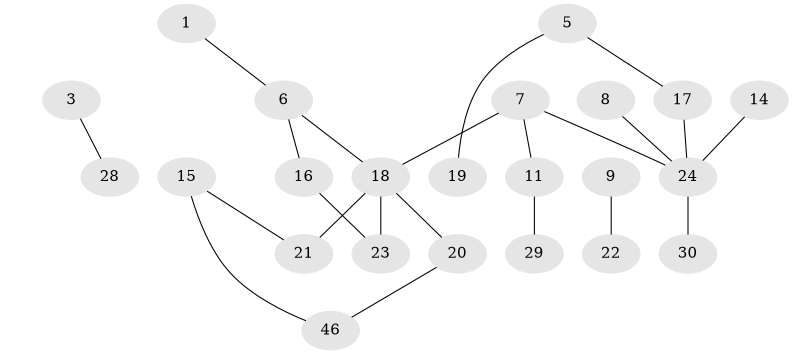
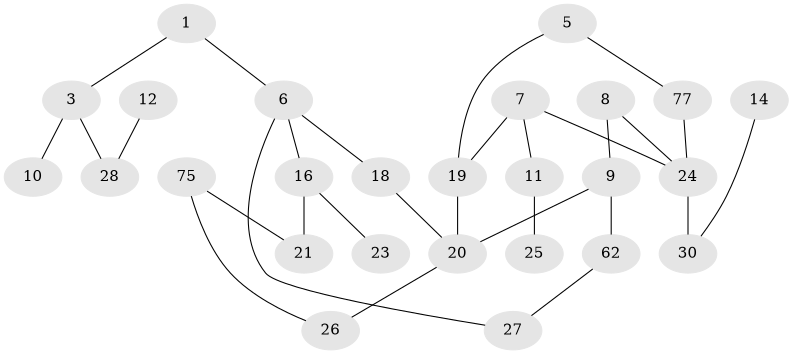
edge "1" -- "3": added
node "12": added
node "17": label "17" -> "77"
edge "8" -- "9": added
edge "7" -- "18": now "7" -- "19"
edge "14" -- "24": now "14" -- "30"
node "10": added
node "15": label "15" -> "75"
edge "18" -- "21": now "16" -- "21"
edge "9" -- "20": added
edge "18" -- "23": removed
edge "19" -- "20": added
node "29": label "29" -> "25"
node "22": label "22" -> "62"
node "46": label "46" -> "26"
node "27": added
